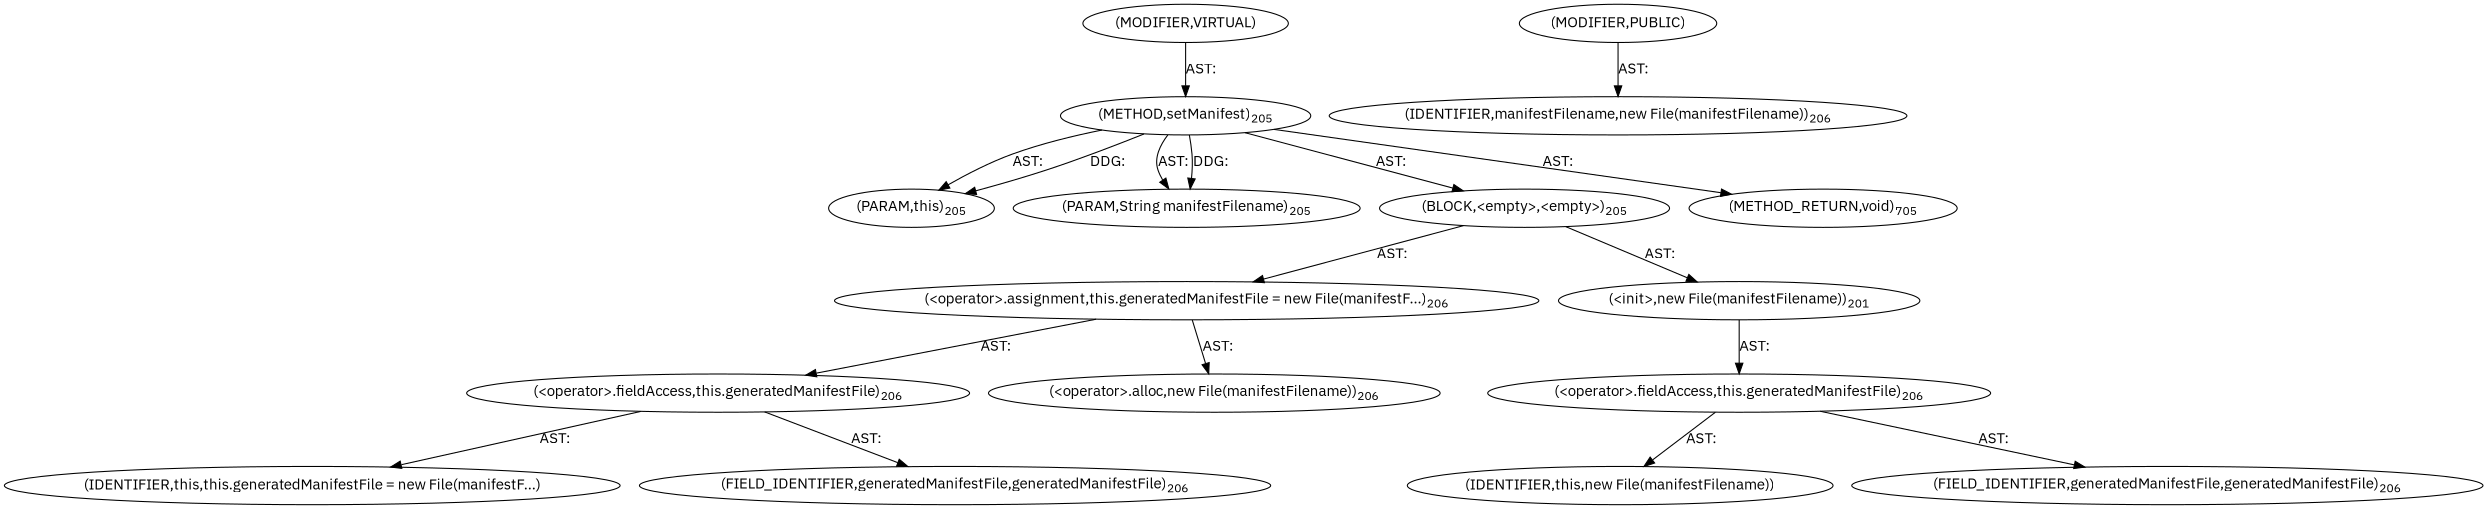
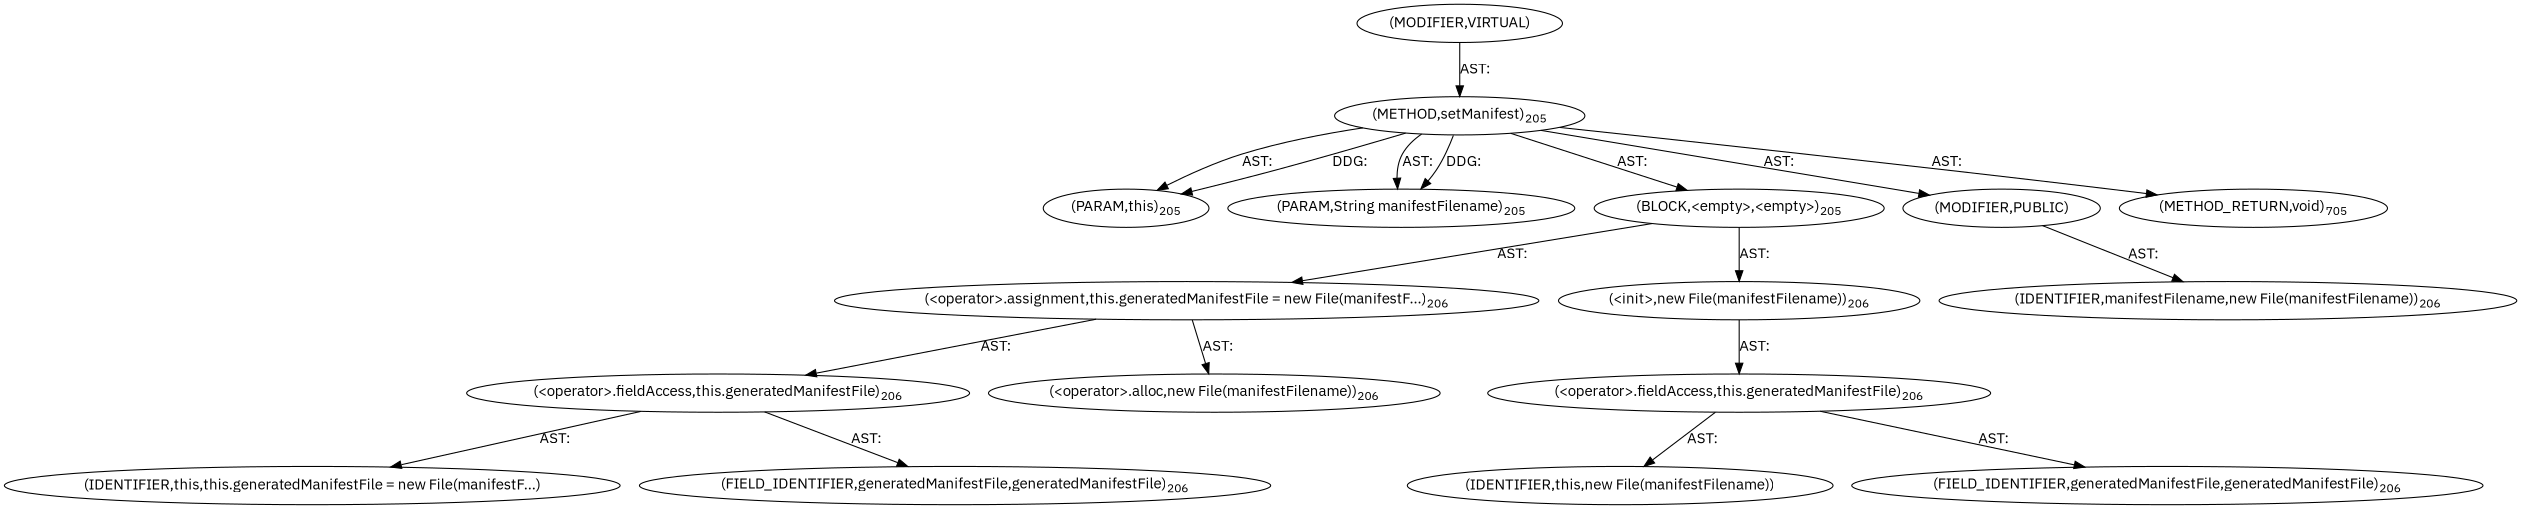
edge "(METHOD,setManifest)" -> "(MODIFIER,PUBLIC)": added, label "AST:"
node "(<init>,new File(manifestFilename))": text "201" -> "206"
